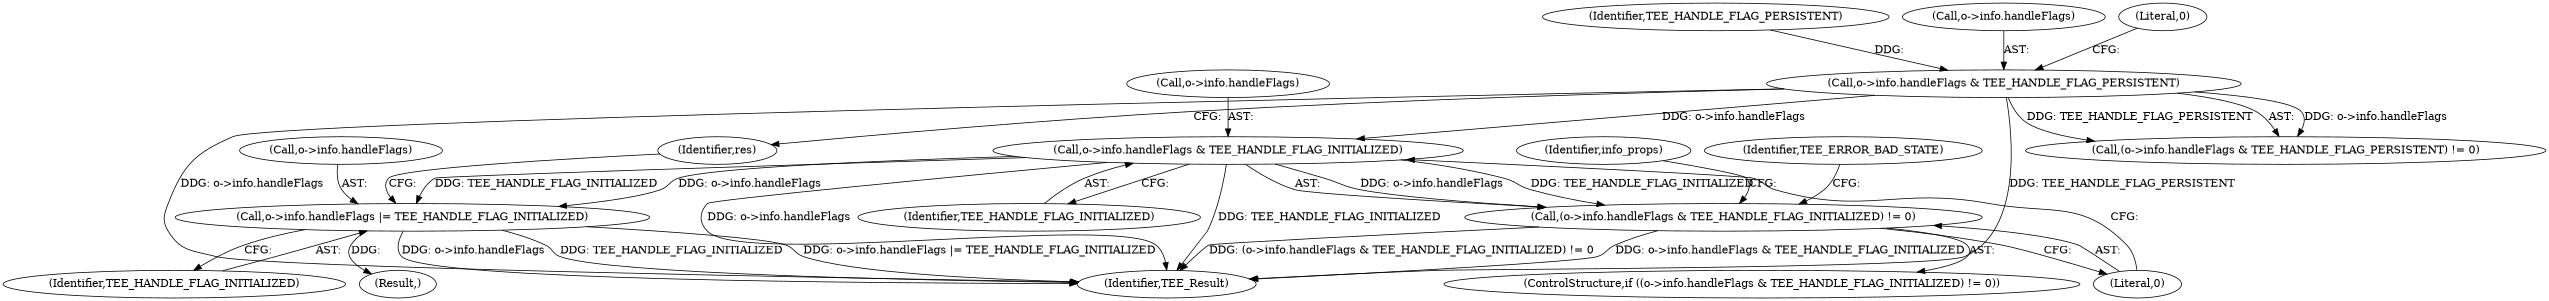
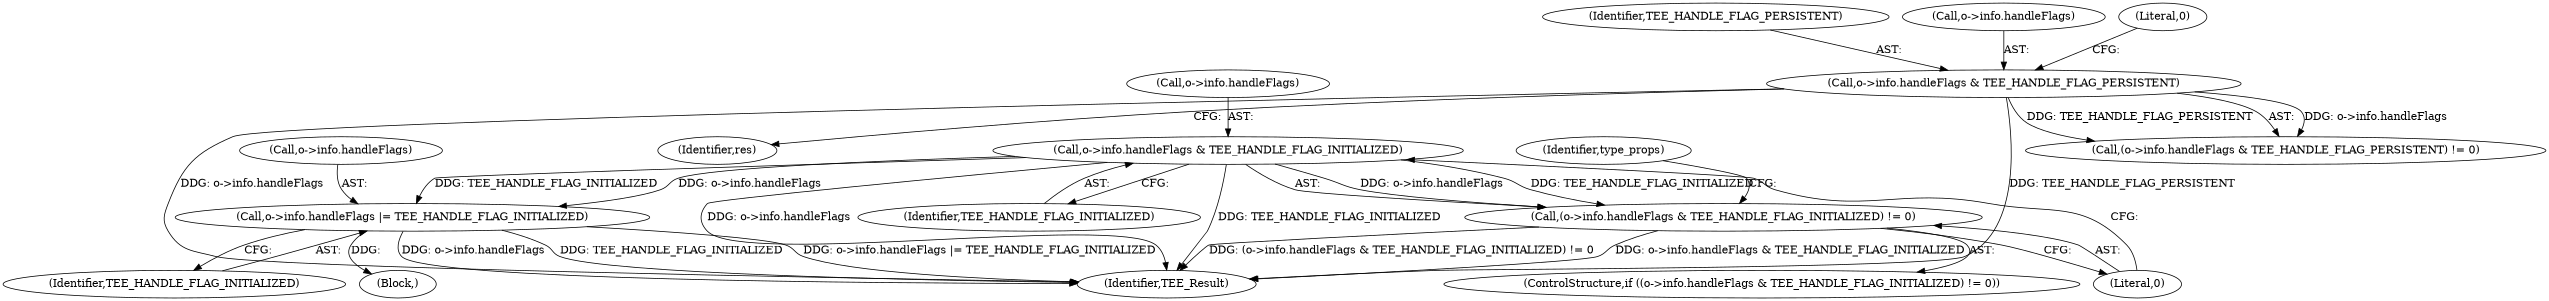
edge "(Identifier,TEE_HANDLE_FLAG_PERSISTENT)" -> "(Call,o->info.handleFlags & TEE_HANDLE_FLAG_PERSISTENT)": label "DDG: " -> "AST: "
edge "(Call,o->info.handleFlags & TEE_HANDLE_FLAG_PERSISTENT)" -> "(Call,o->info.handleFlags & TEE_HANDLE_FLAG_INITIALIZED)": removed, label "DDG: o->info.handleFlags"
node "(Identifier,info_props)": label "(Identifier,info_props)" -> "(Identifier,type_props)"
node "(Identifier,TEE_ERROR_BAD_STATE)": removed
edge "(Identifier,res)" -> "(Call,o->info.handleFlags |= TEE_HANDLE_FLAG_INITIALIZED)": removed, label "CFG:"
node "(Result,)": label "(Result,)" -> "(Block,)"
